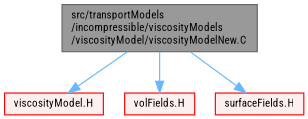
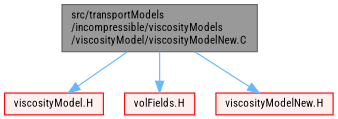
node "surfaceFields.H": label "surfaceFields.H" -> "viscosityModelNew.H"
